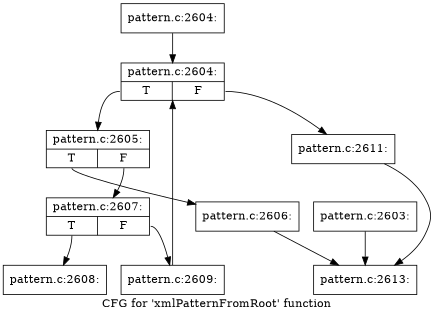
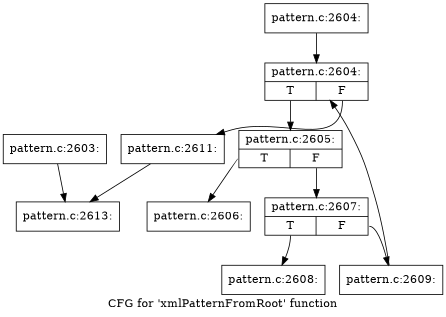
edge "pattern.c:2606:" -> "pattern.c:2613:": removed
